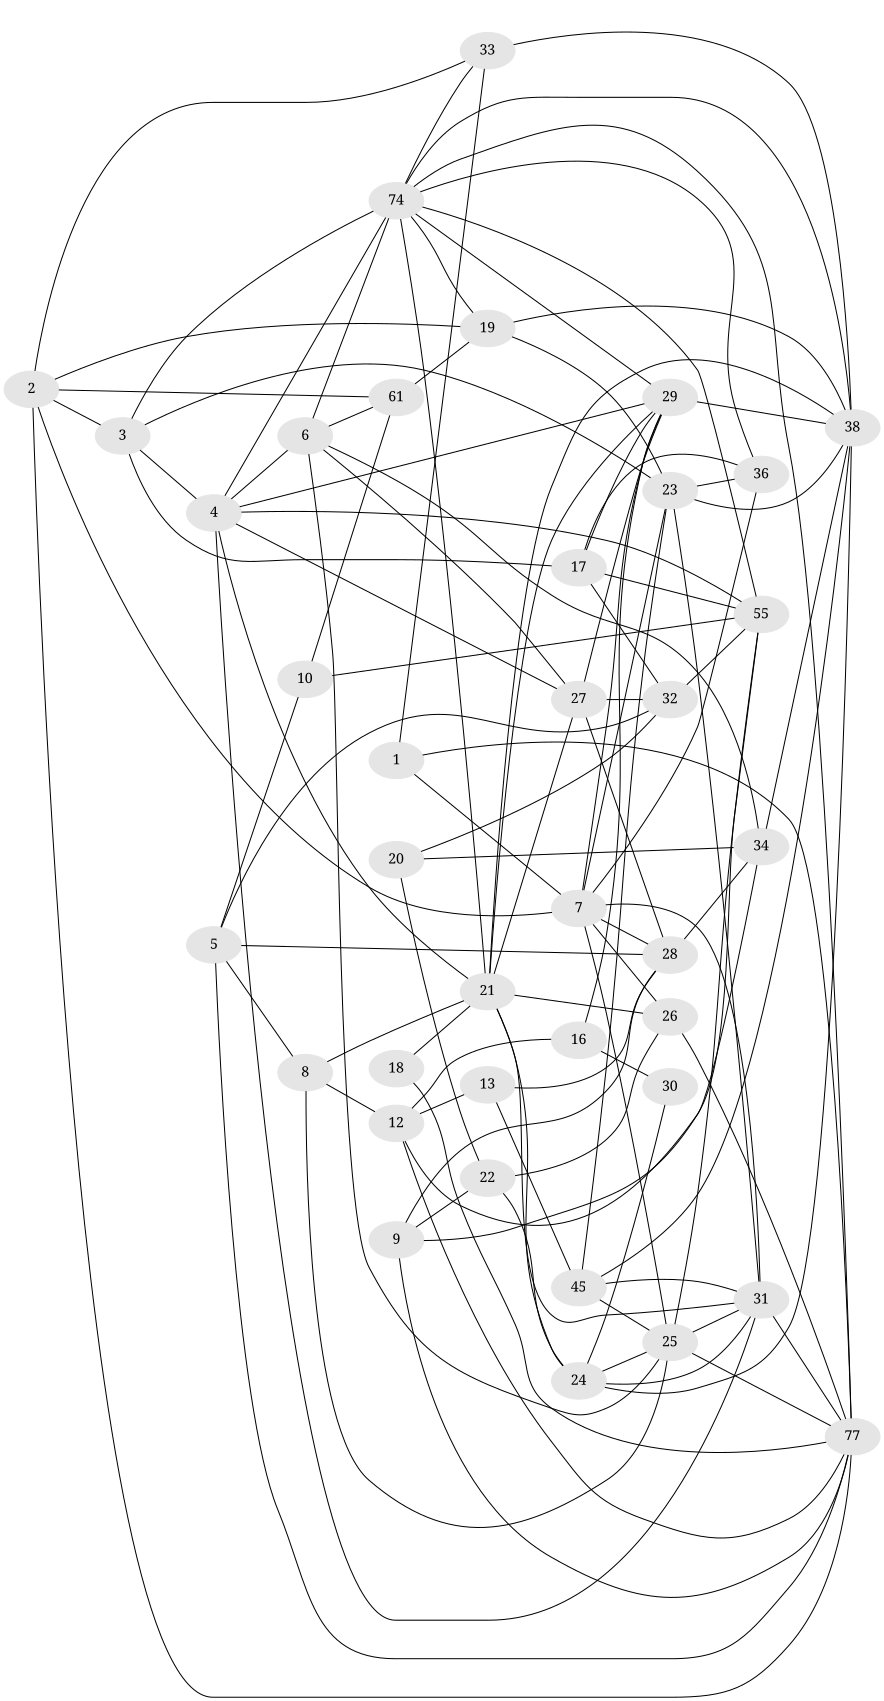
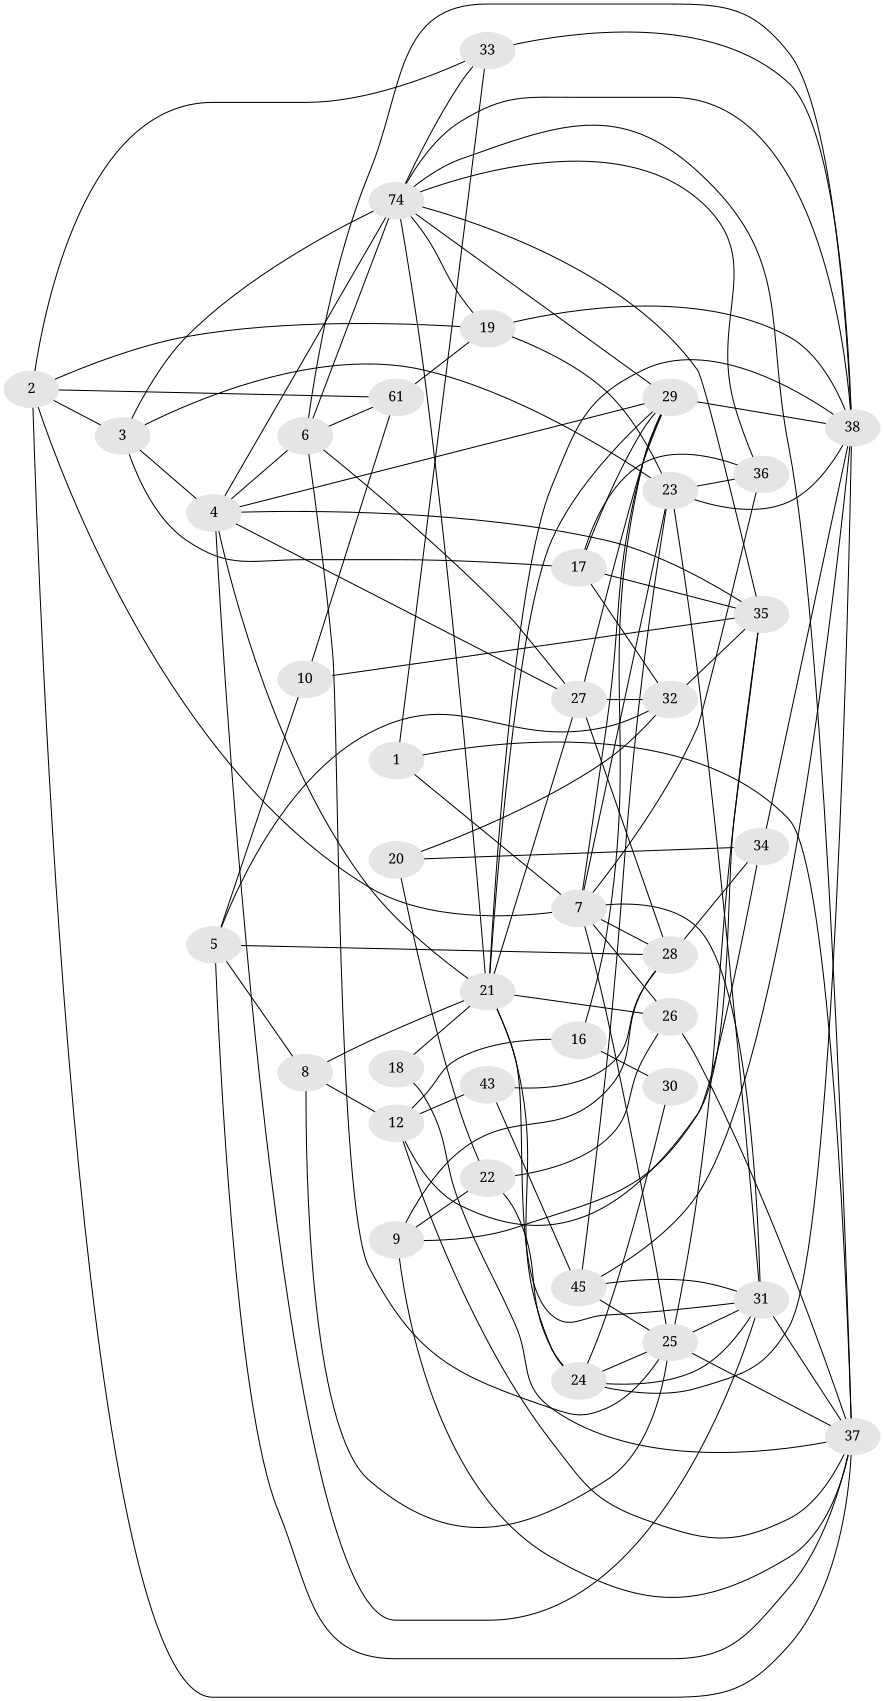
edge "6" -- "34": now "6" -- "38"
node "55": label "55" -> "35"
node "13": label "13" -> "43"
node "77": label "77" -> "37"
